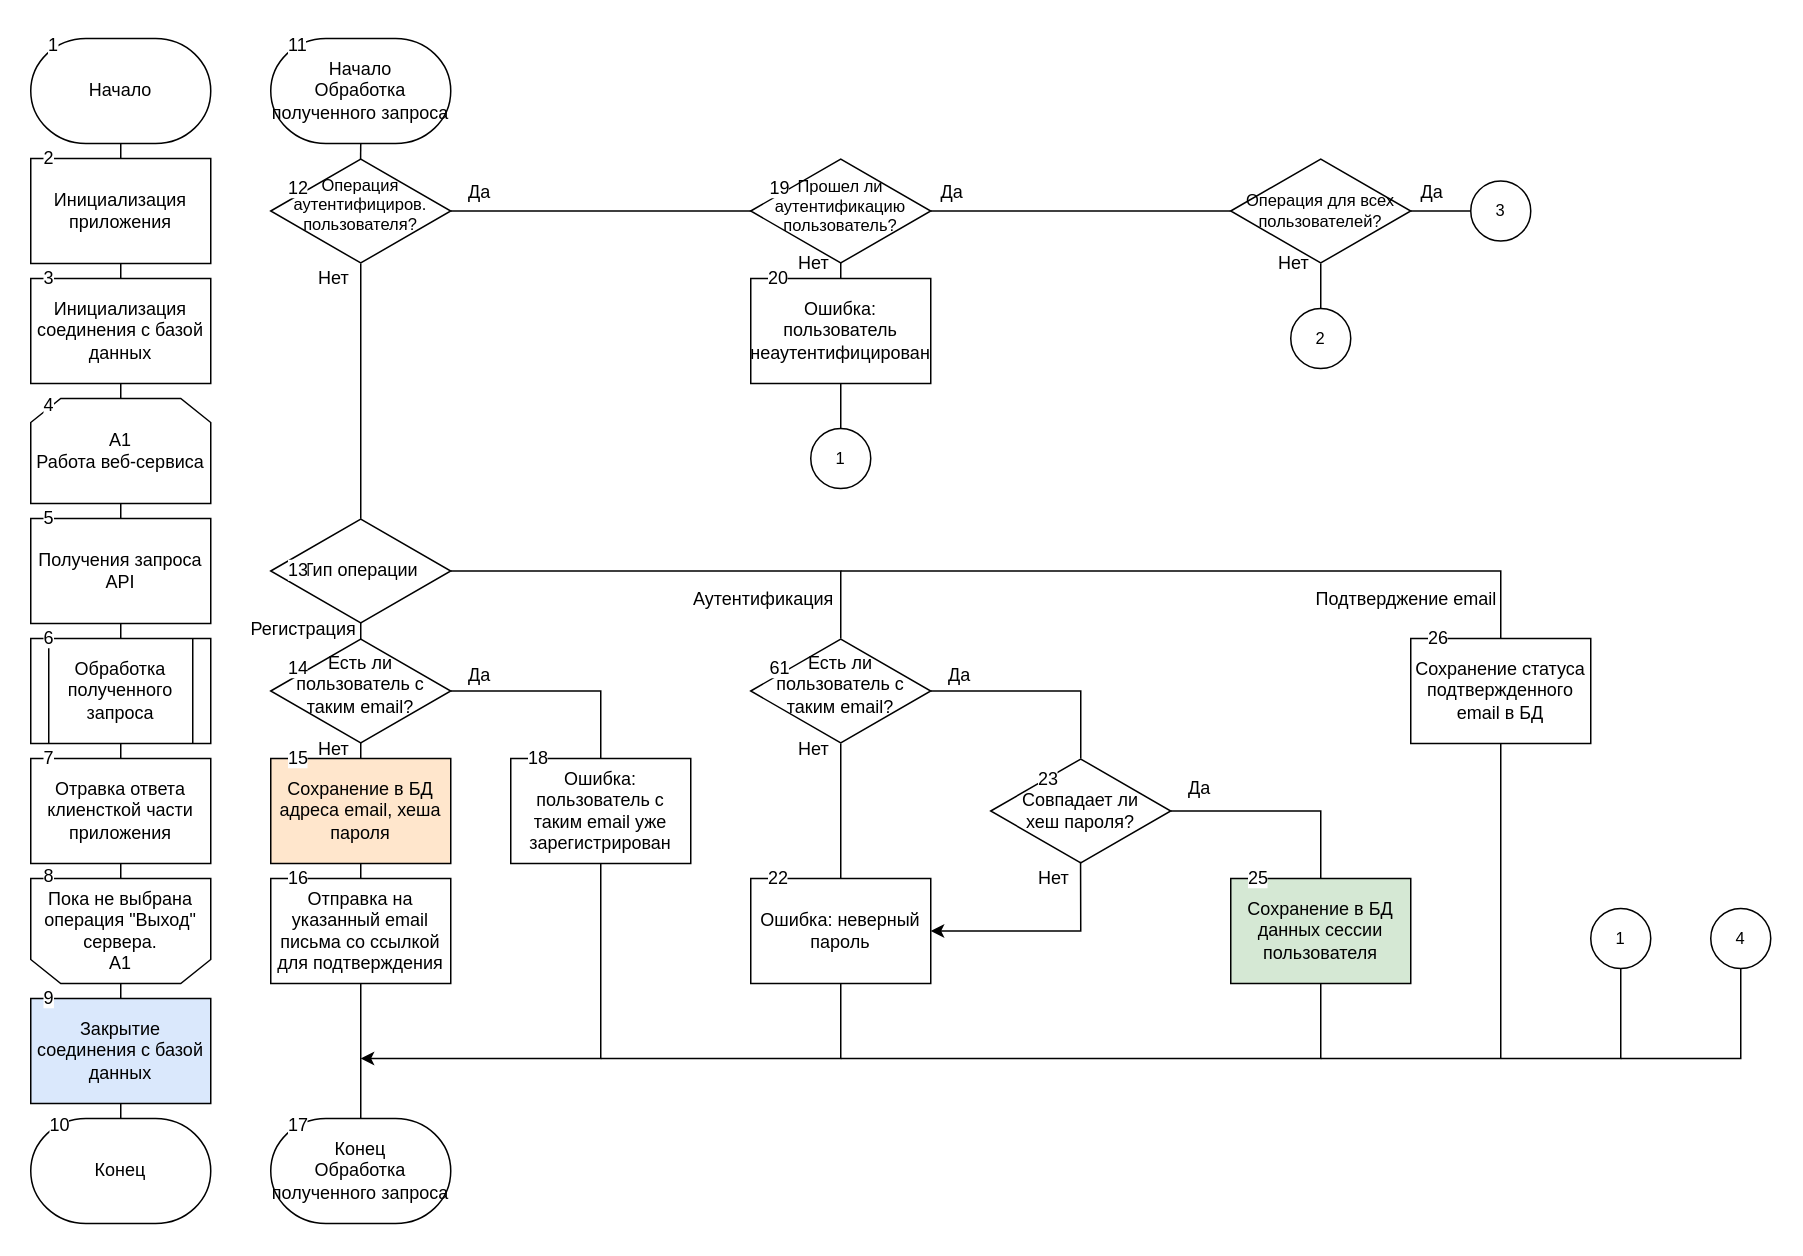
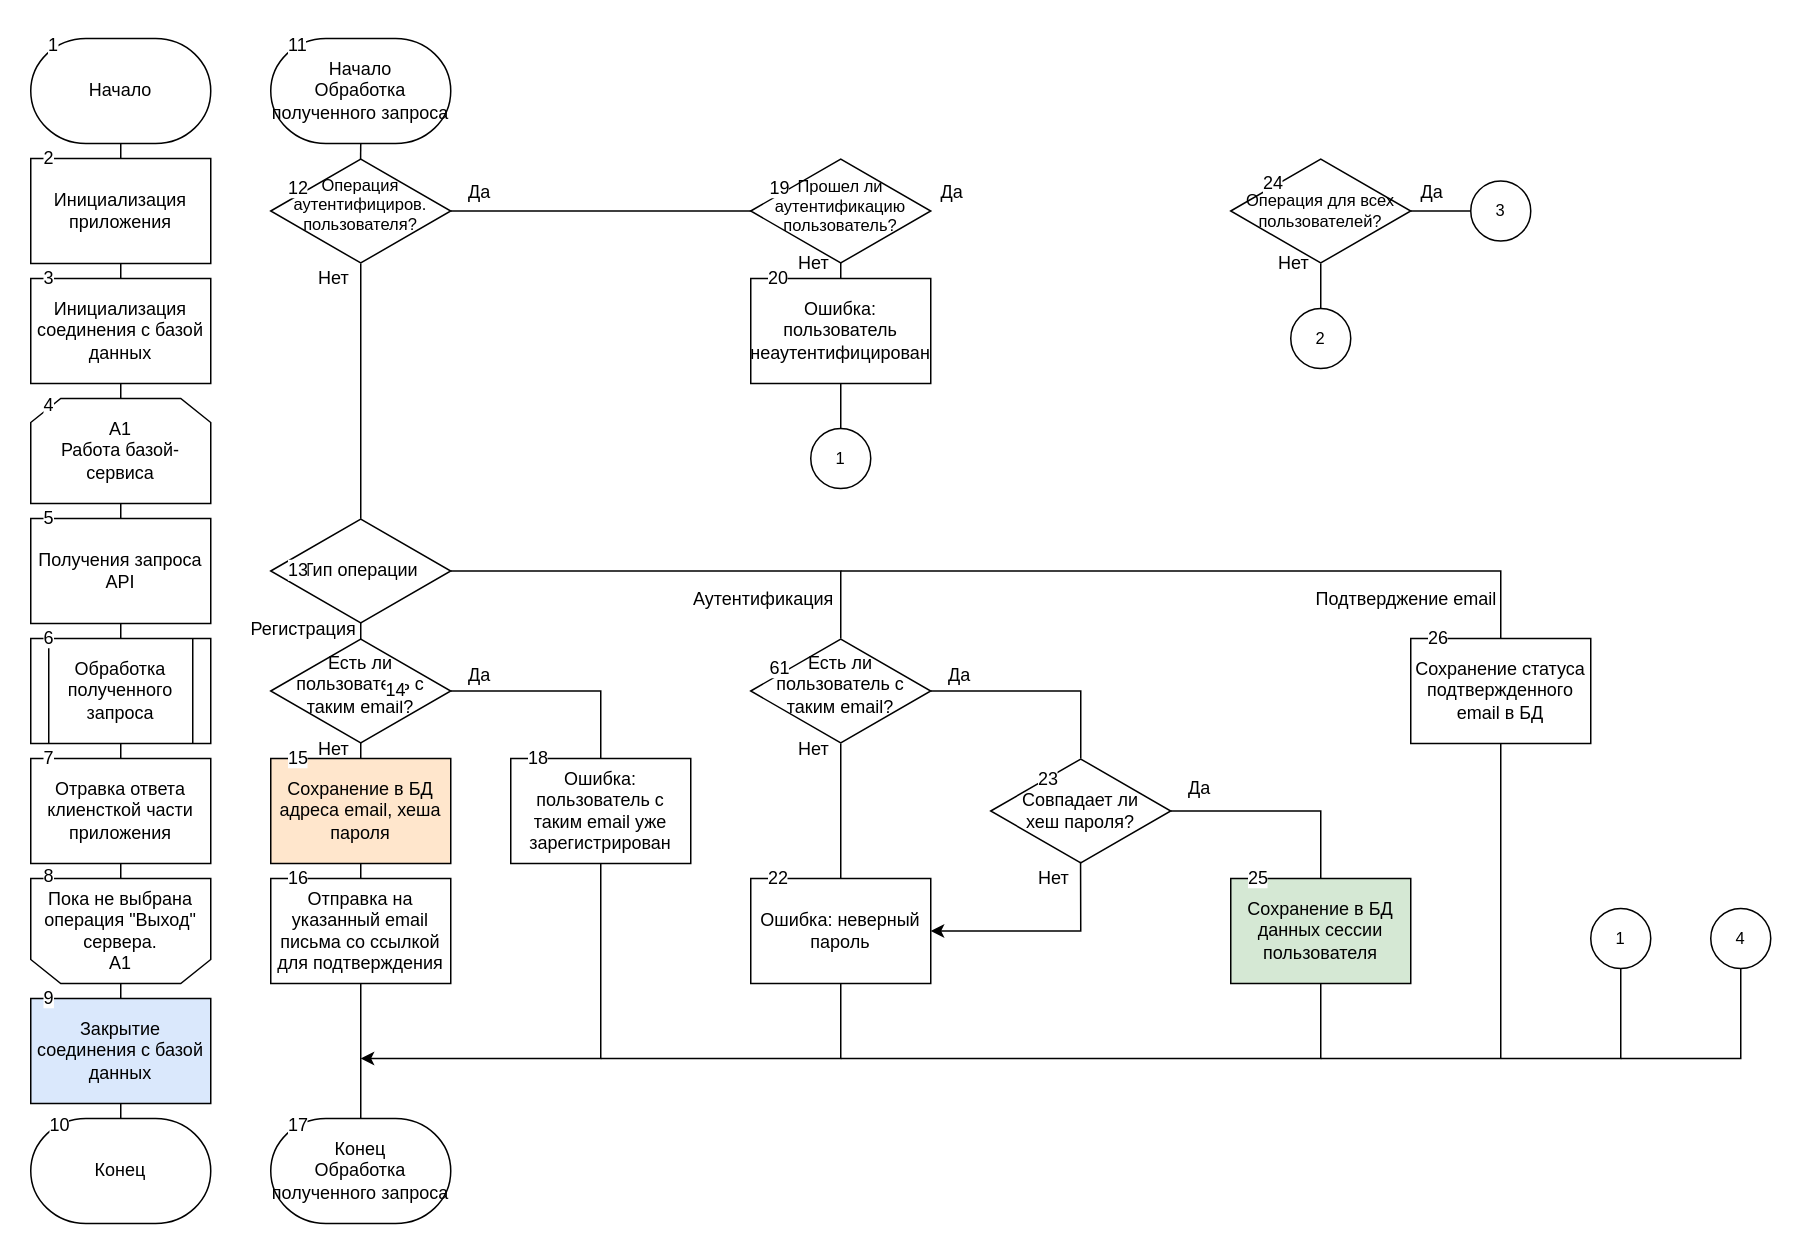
node "24": added
edge "Прошел ли аутентификацию пользователь?" -- "Операция для всех пользователей?": removed
node "А1 Работа веб-сервиса": label "А1 Работа веб-сервиса" -> "А1 Работа базой-сервиса"
node "14": moved (308, 668) -> (406, 691)
